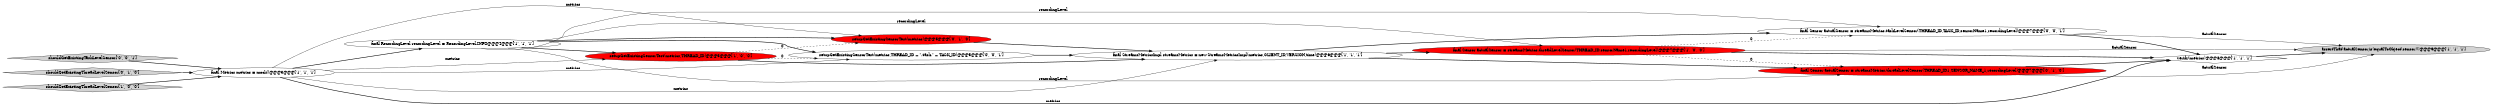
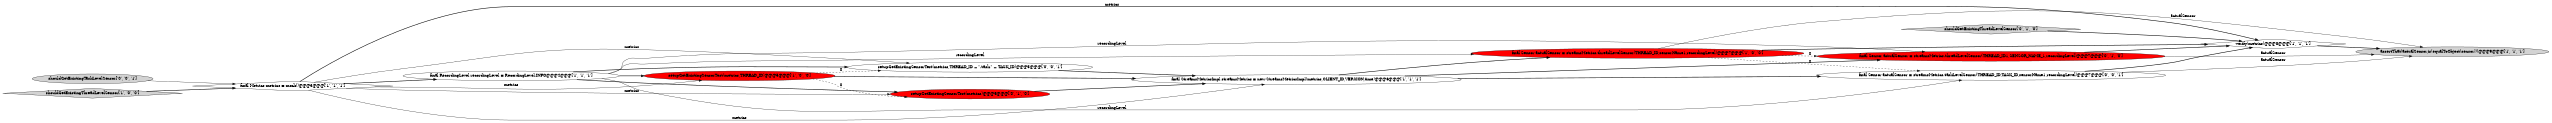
node "shouldGetExistingTaskLevelSensor['0', '0', '1']": shape diamond -> ellipse
edge "shouldGetExistingTaskLevelSensor['0', '0', '1']" -> "final Metrics metrics = mock()@@@3@@@['1', '1', '1']": style bold -> solid
edge "shouldGetExistingThreadLevelSensor['0', '1', '0']" -> "final Metrics metrics = mock()@@@3@@@['1', '1', '1']": now "shouldGetExistingThreadLevelSensor['0', '1', '0']" -> "verify(metrics)@@@8@@@['1', '1', '1']"
node "final Metrics metrics = mock()@@@3@@@['1', '1', '1']": shape ellipse -> diamond
